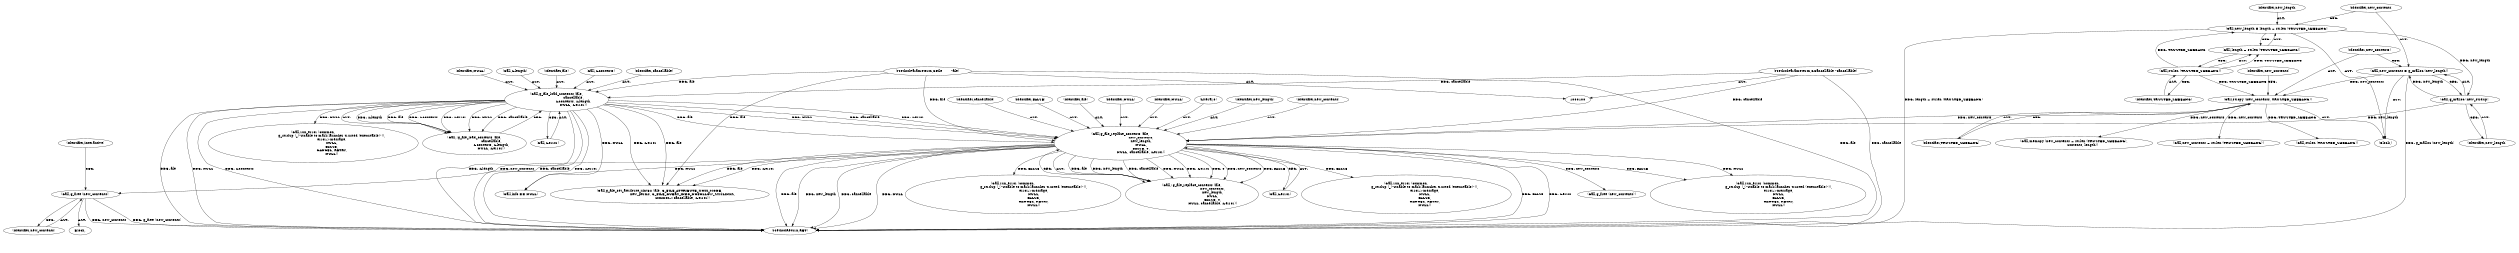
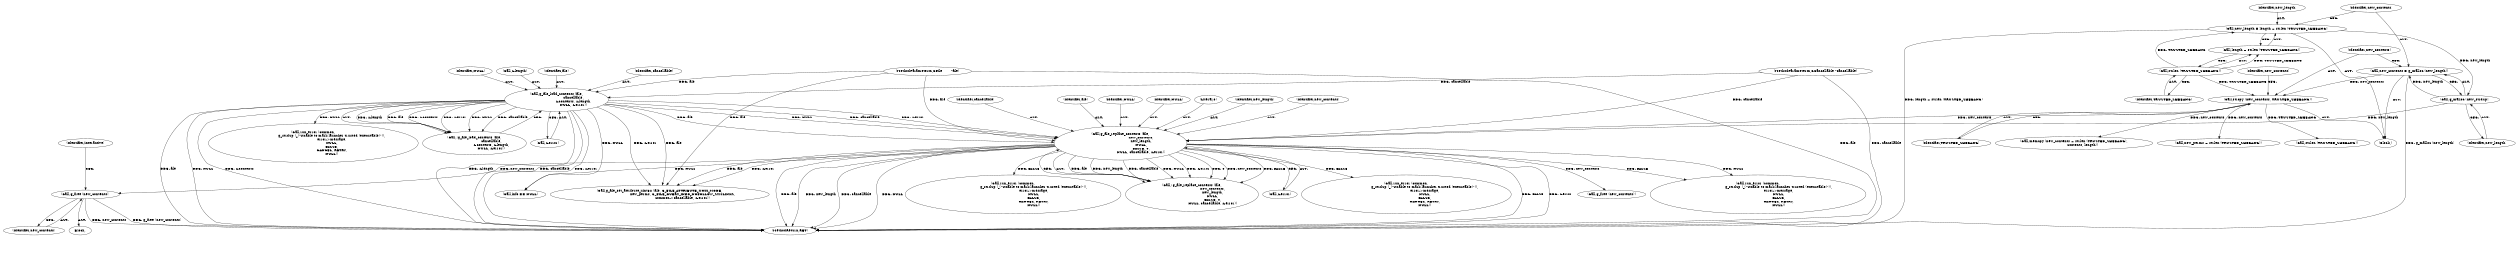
node "(Call,&contents)": removed
node "(Identifier,FALSE)": removed
node "1000100": removed
node "(Call,new_contents + strlen (TRUSTED_SHEBANG))": label "(Call,new_contents + strlen (TRUSTED_SHEBANG))" -> "(Call,new_perms + strlen (TRUSTED_SHEBANG))"
